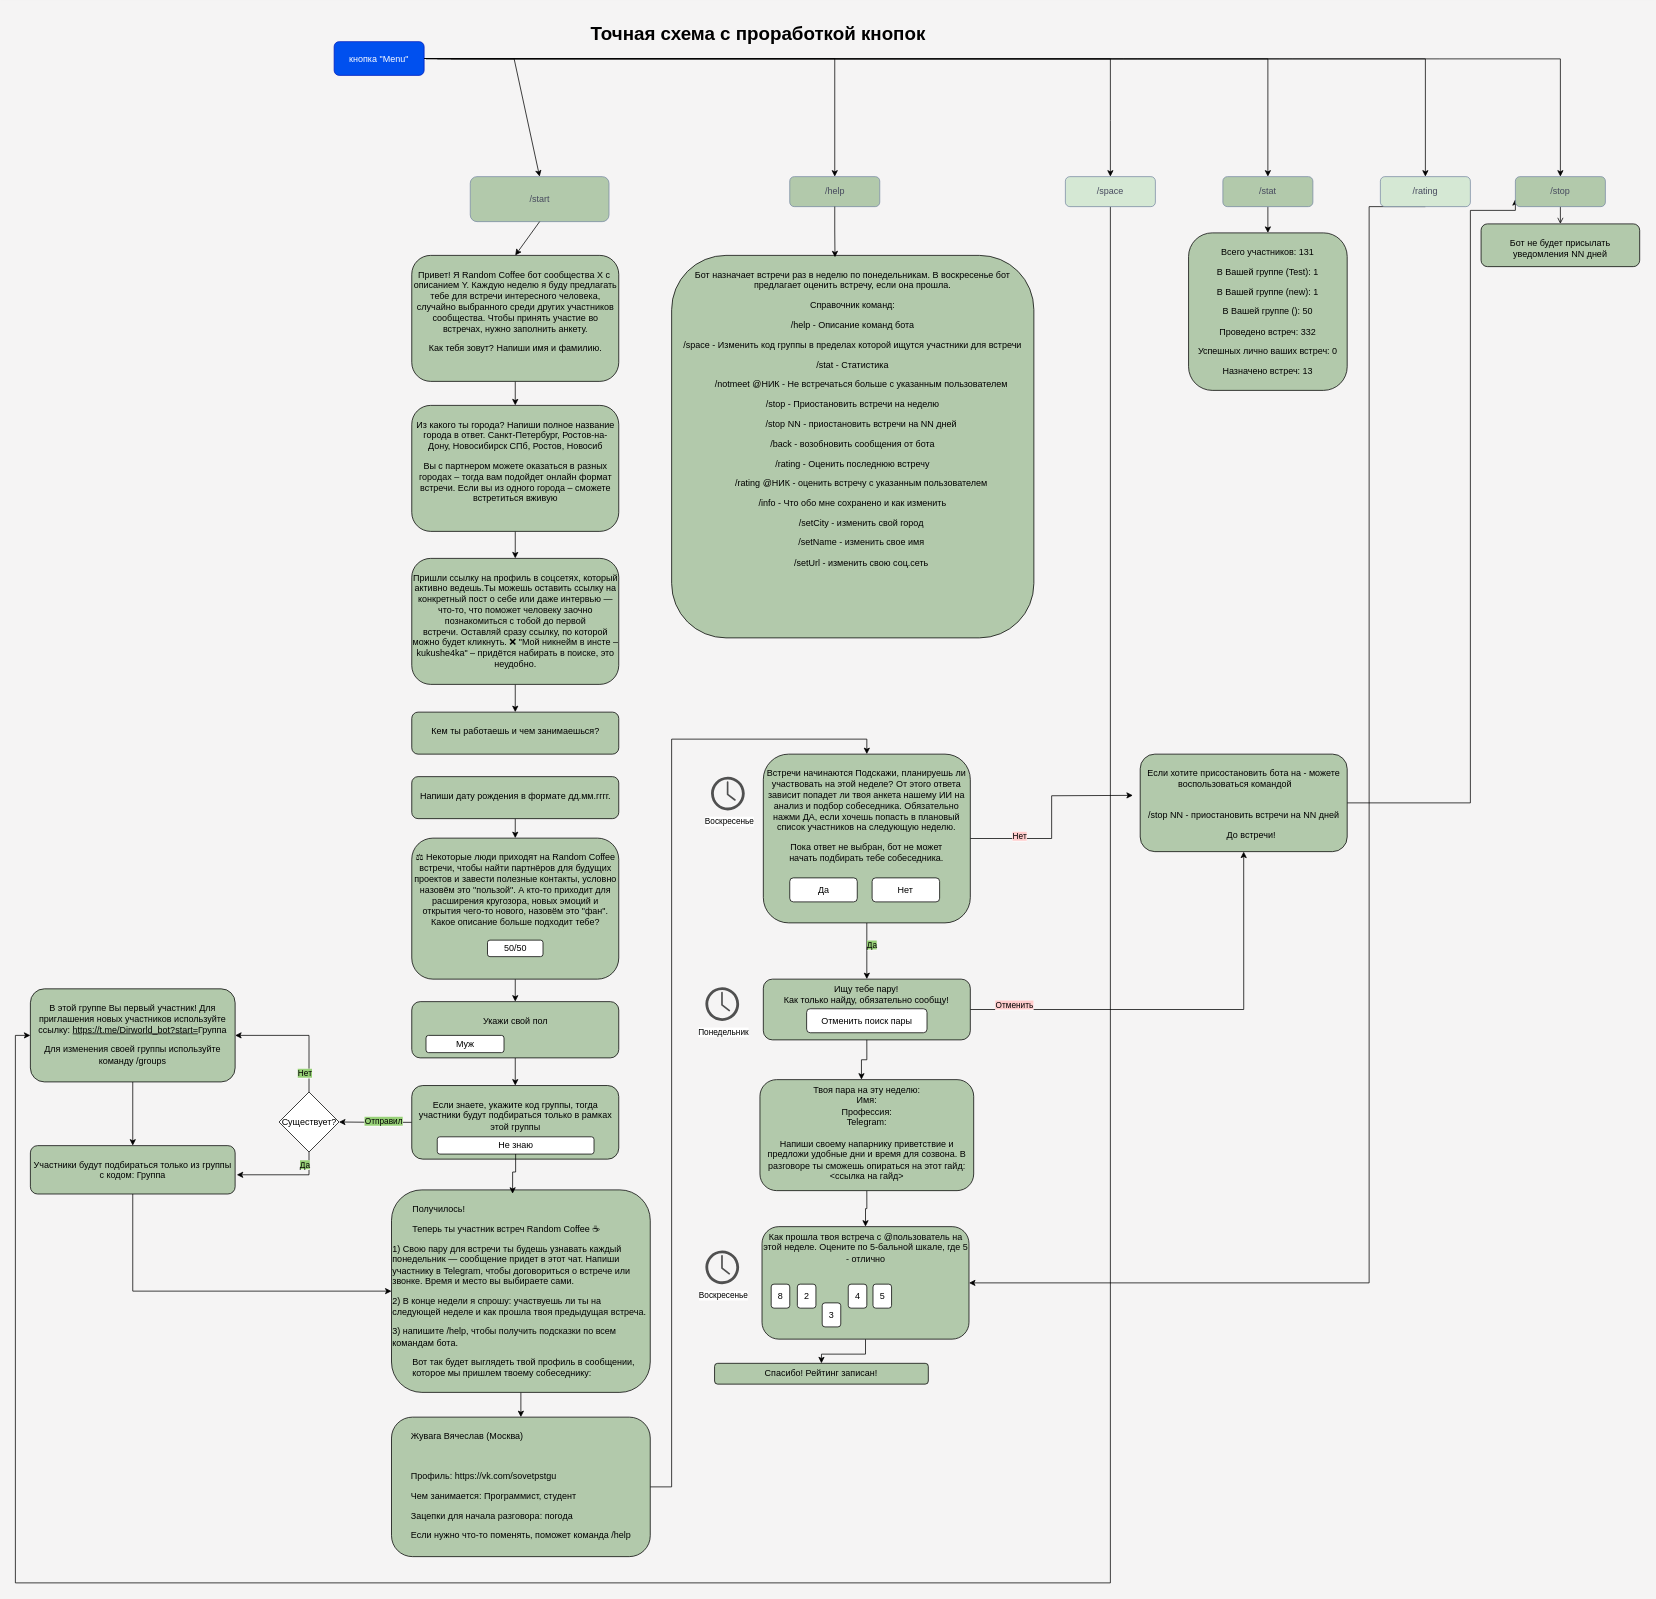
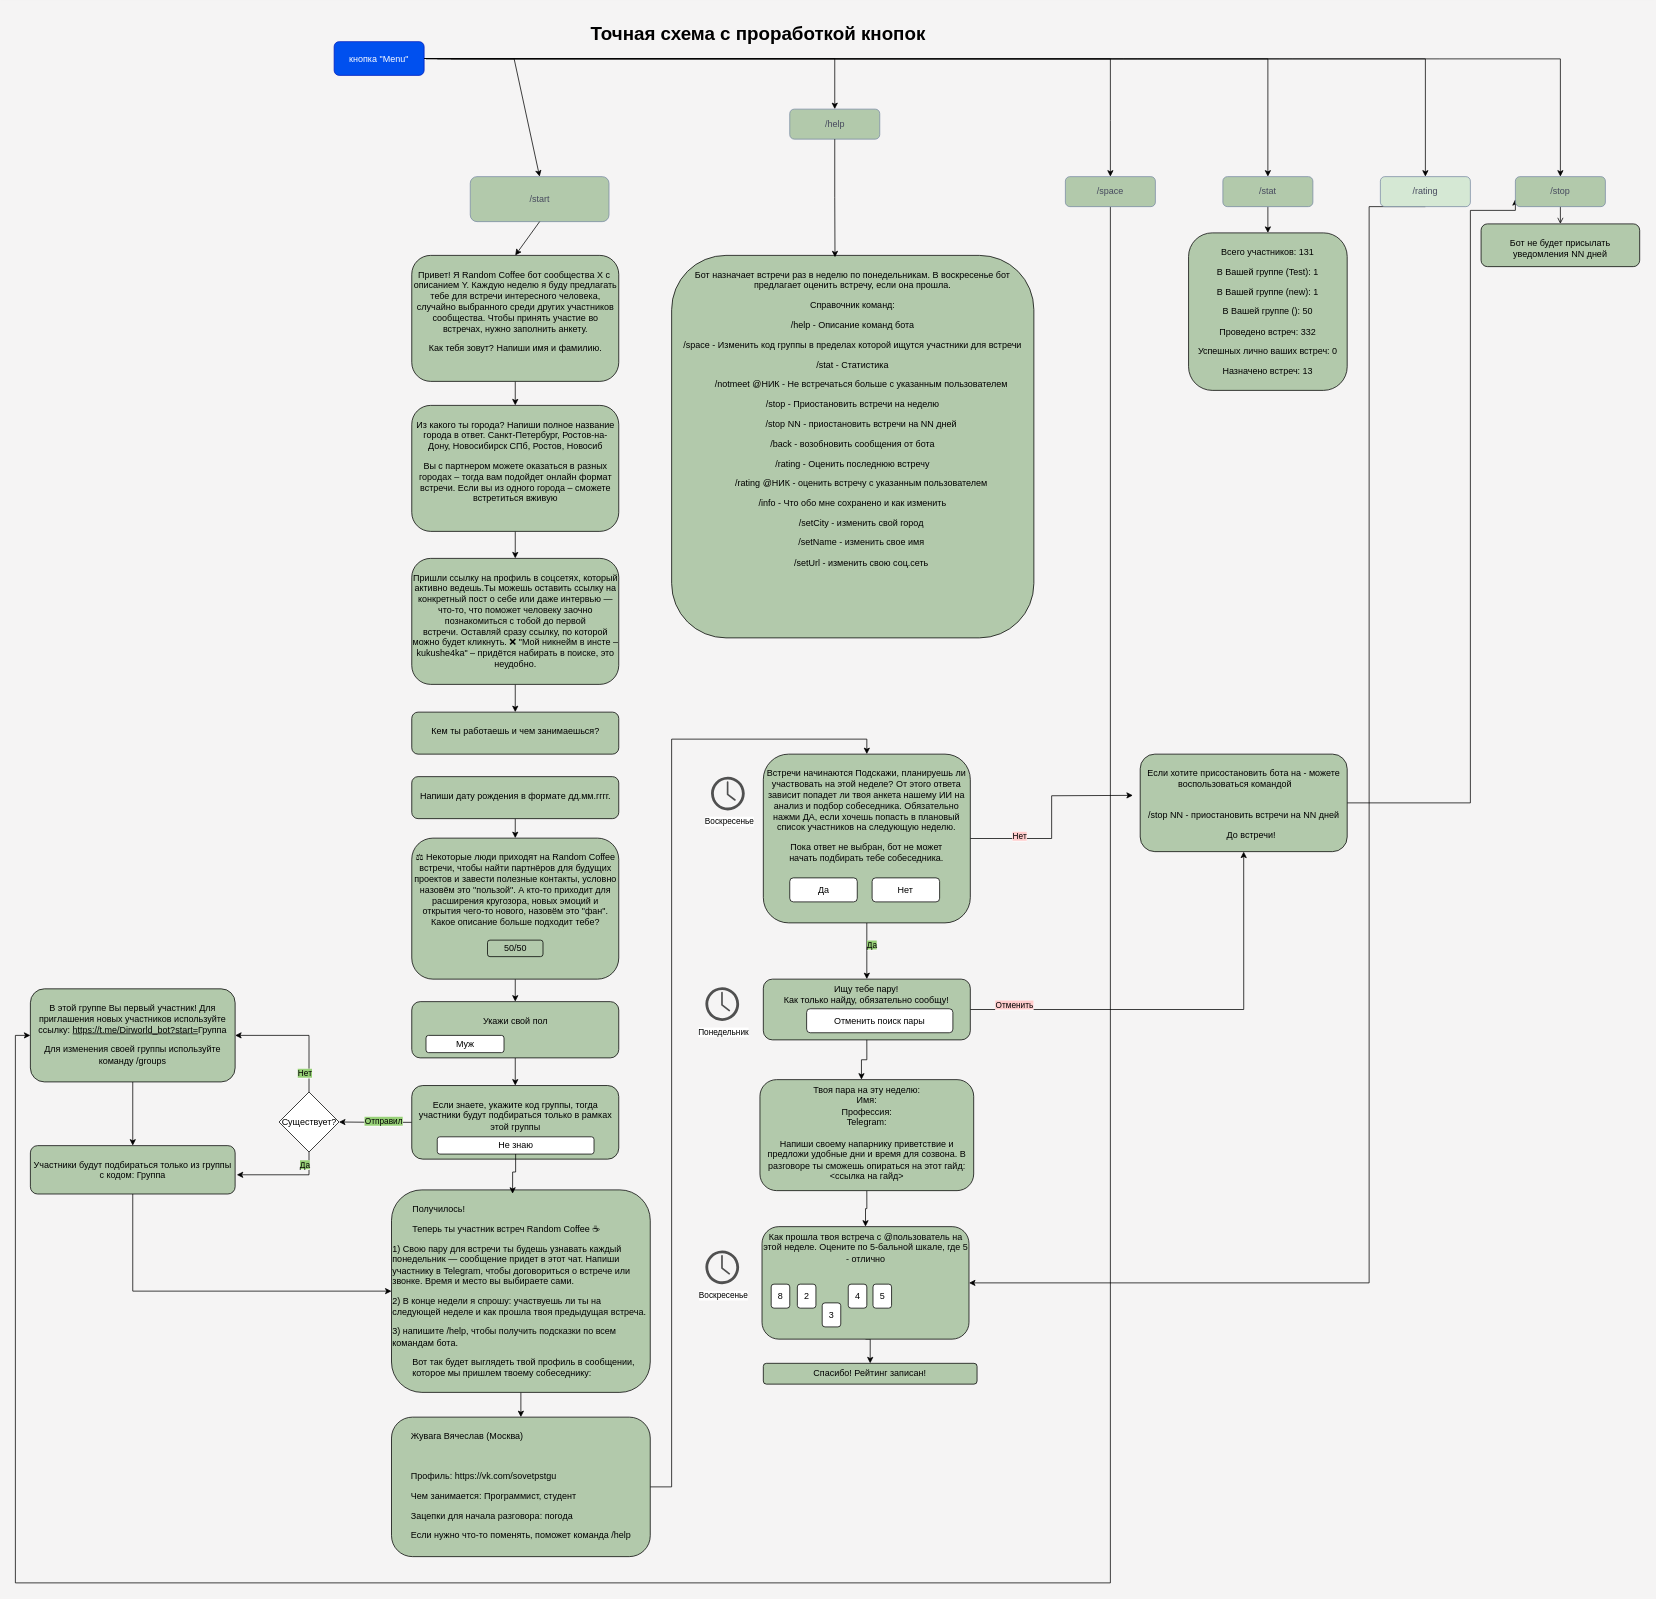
node "/help": moved (835, 192) -> (835, 124)
node "/space": fillcolor #d5e8d4 -> #b2c9ab
node "50/50": fillcolor #ffffff -> #b2c9ab
node "Отменить поиск пары": size 120x24 -> 146x24
node "Спасибо! Рейтинг записан!": moved (821, 1374) -> (870, 1374)
